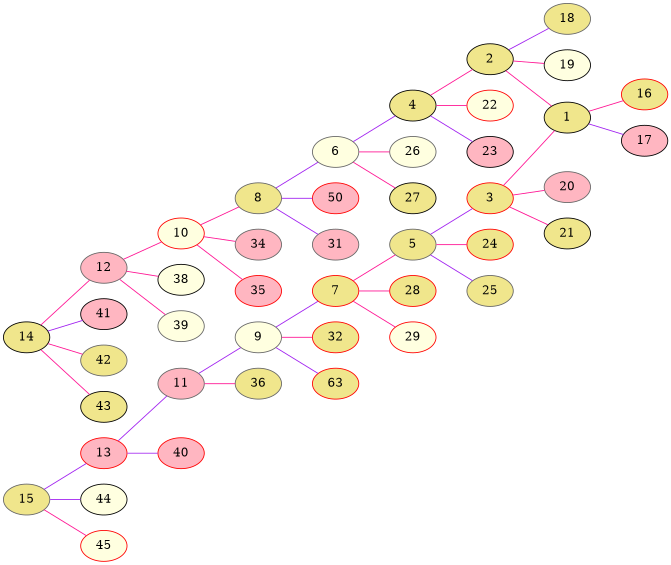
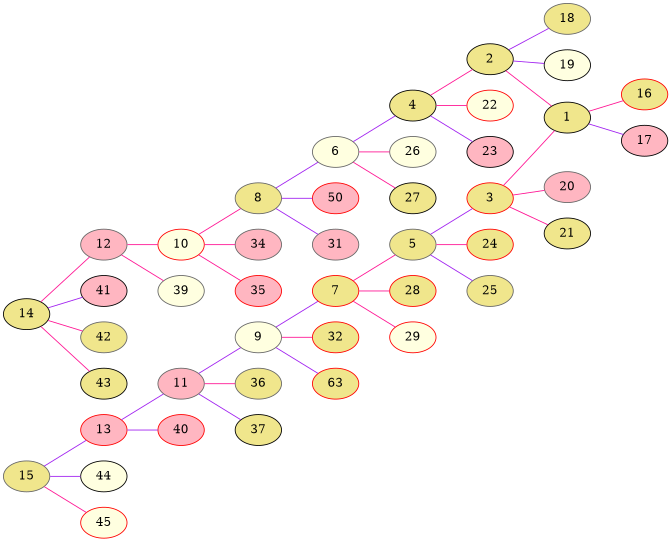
edge "2" -- "19": color deeppink -> purple
node "38": removed
node "37": added
